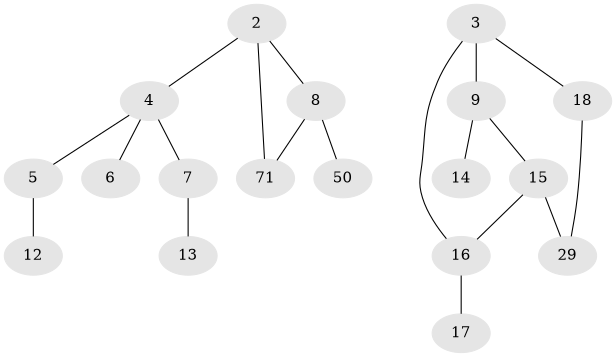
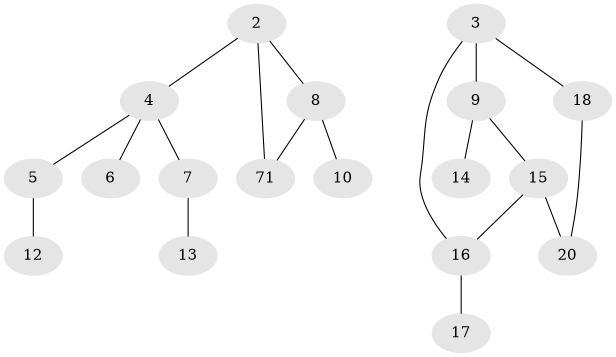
node "50": label "50" -> "10"
node "29": label "29" -> "20"
